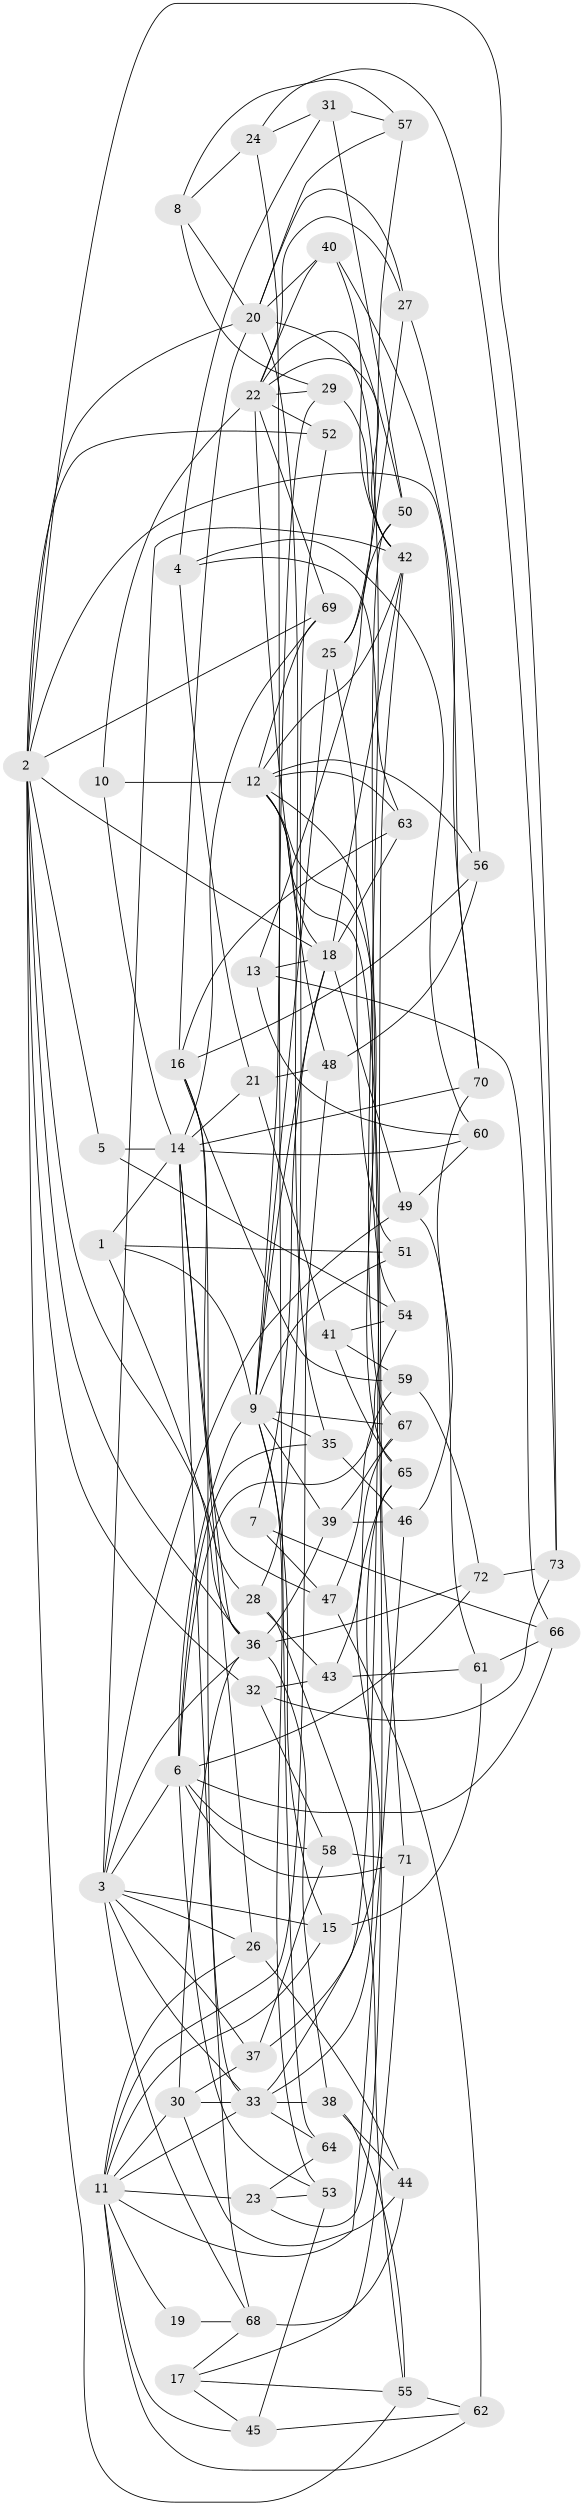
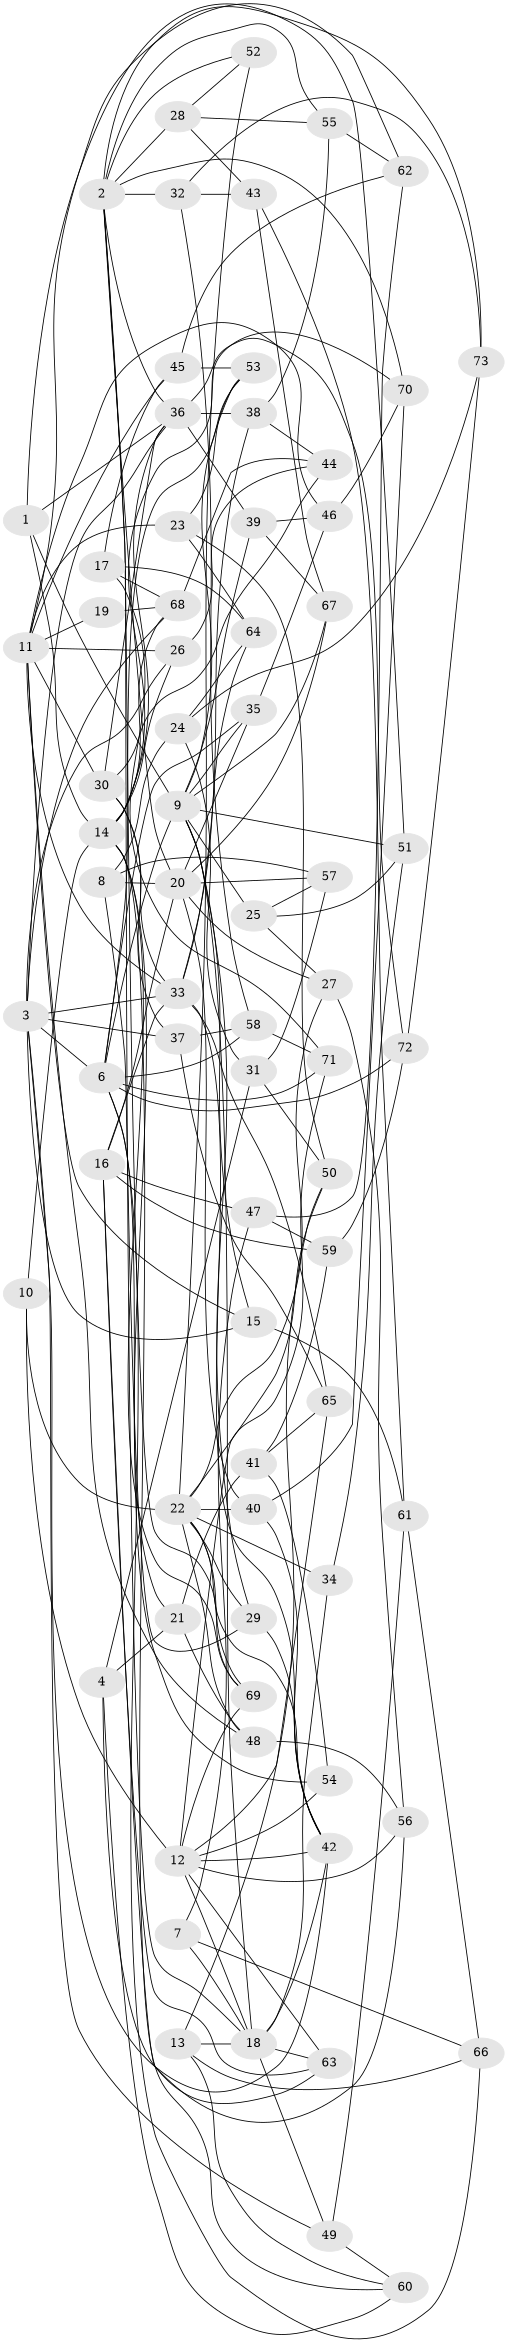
node "5": removed
node "34": added
edge "17" -- "55": now "17" -- "64"
